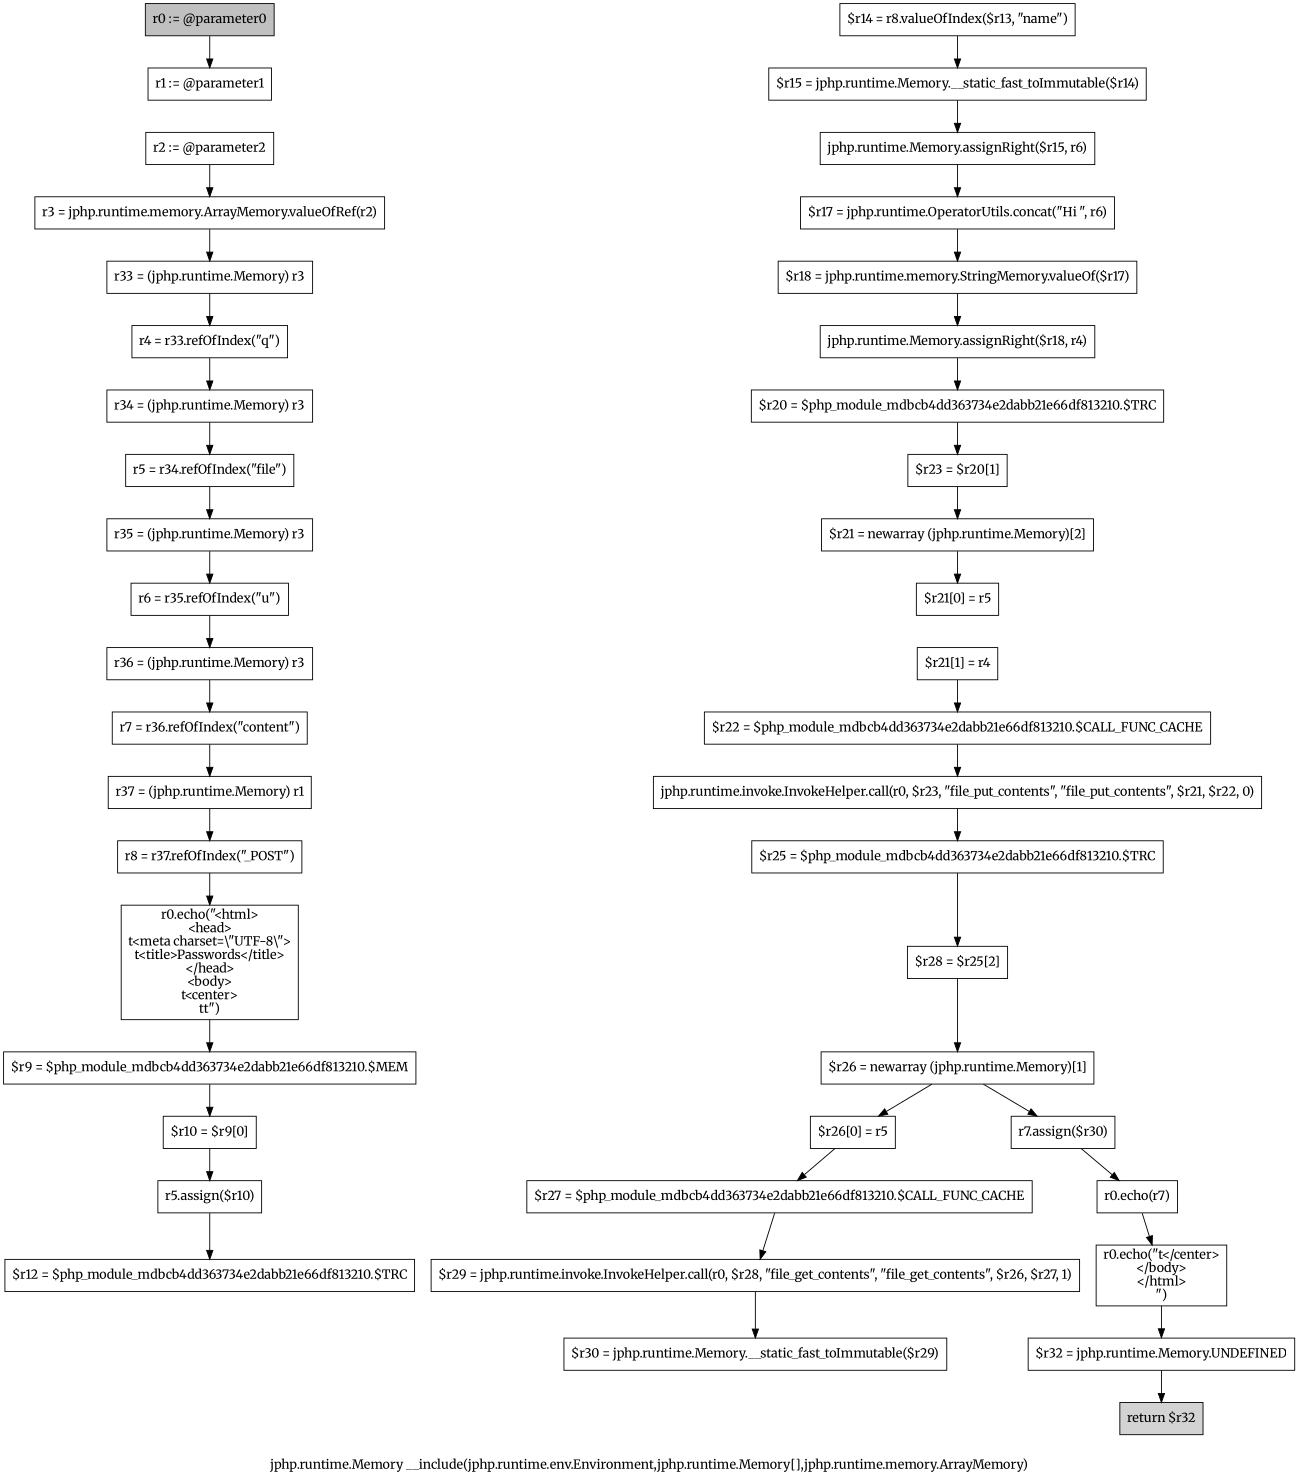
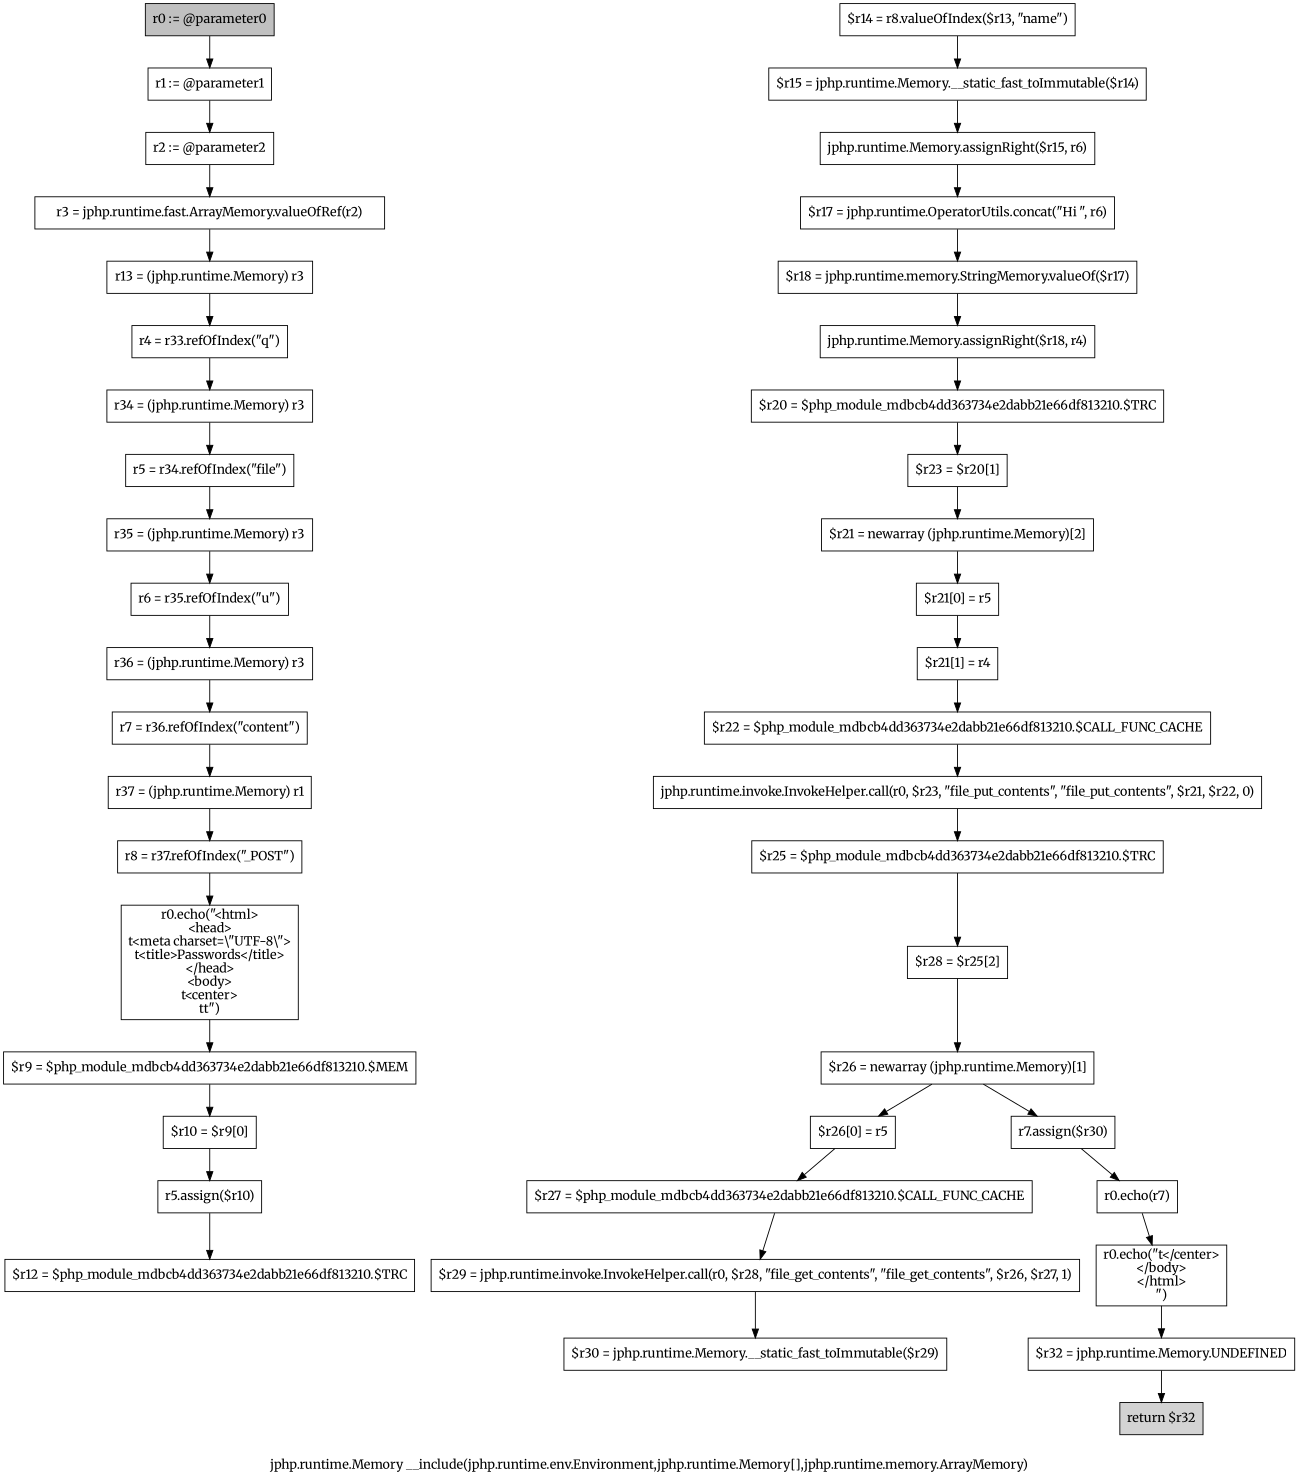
edge "r1 := @parameter1" -> "r2 := @parameter2": added
node "r3 = jphp.runtime.memory.ArrayMemory.valueOfRef(r2)": label "r3 = jphp.runtime.memory.ArrayMemory.valueOfRef(r2)" -> "r3 = jphp.runtime.fast.ArrayMemory.valueOfRef(r2)"
node "r33 = (jphp.runtime.Memory) r3": label "r33 = (jphp.runtime.Memory) r3" -> "r13 = (jphp.runtime.Memory) r3"
edge "$r21[0] = r5" -> "$r21[1] = r4": added
